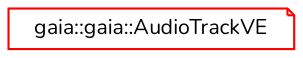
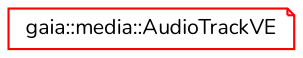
node "gaia::gaia::AudioTrackVE": label "gaia::gaia::AudioTrackVE" -> "gaia::media::AudioTrackVE"
